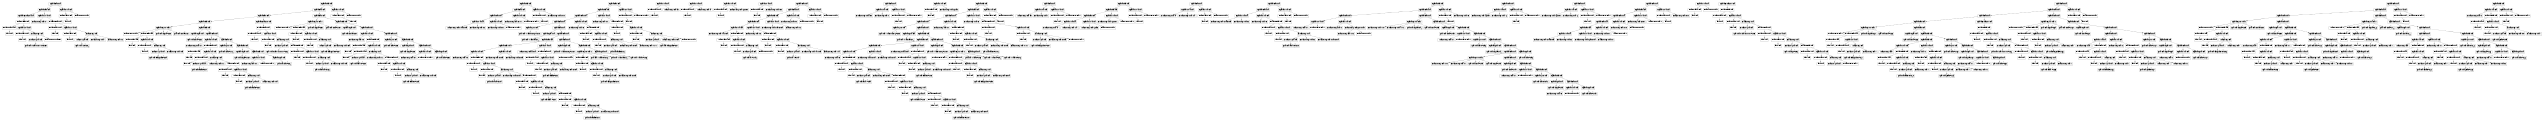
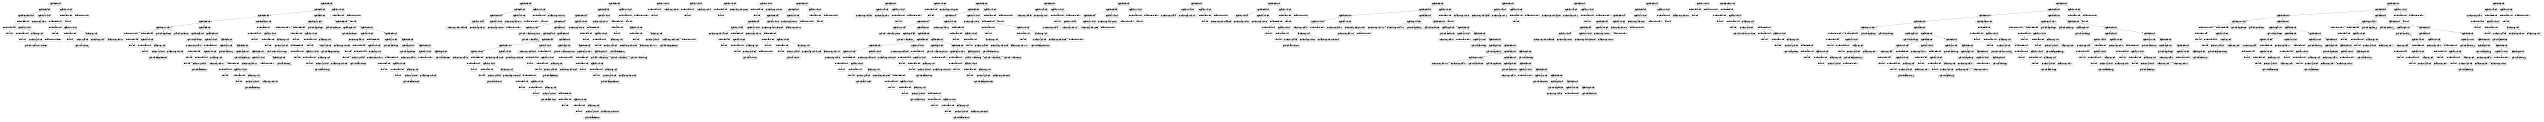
node "LabelNode: System.out.println@2126": label "LabelNode: System.out.println@2126" -> "SetKey: System.out.println@2126"
node "LabelNode: GetLeft@2142": removed
